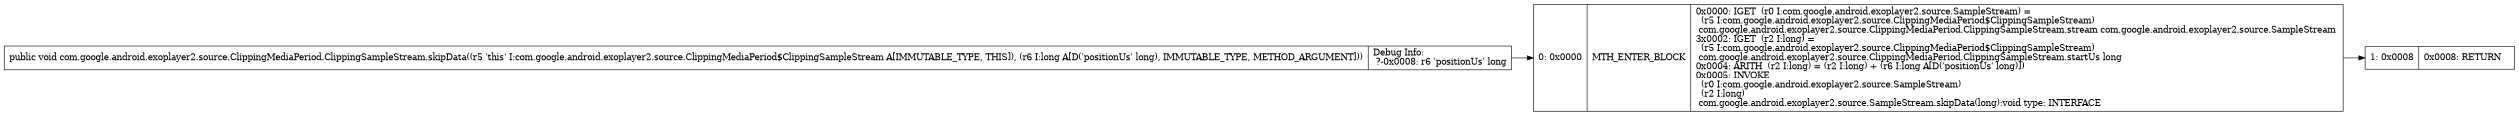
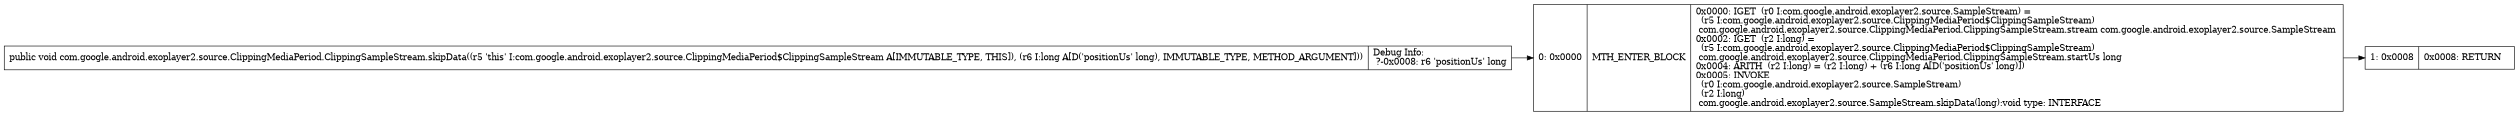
node "0: 0x0000": text "3x0002: IGET  (r2 I:long) =" -> "0x0002: IGET  (r2 I:long) ="
